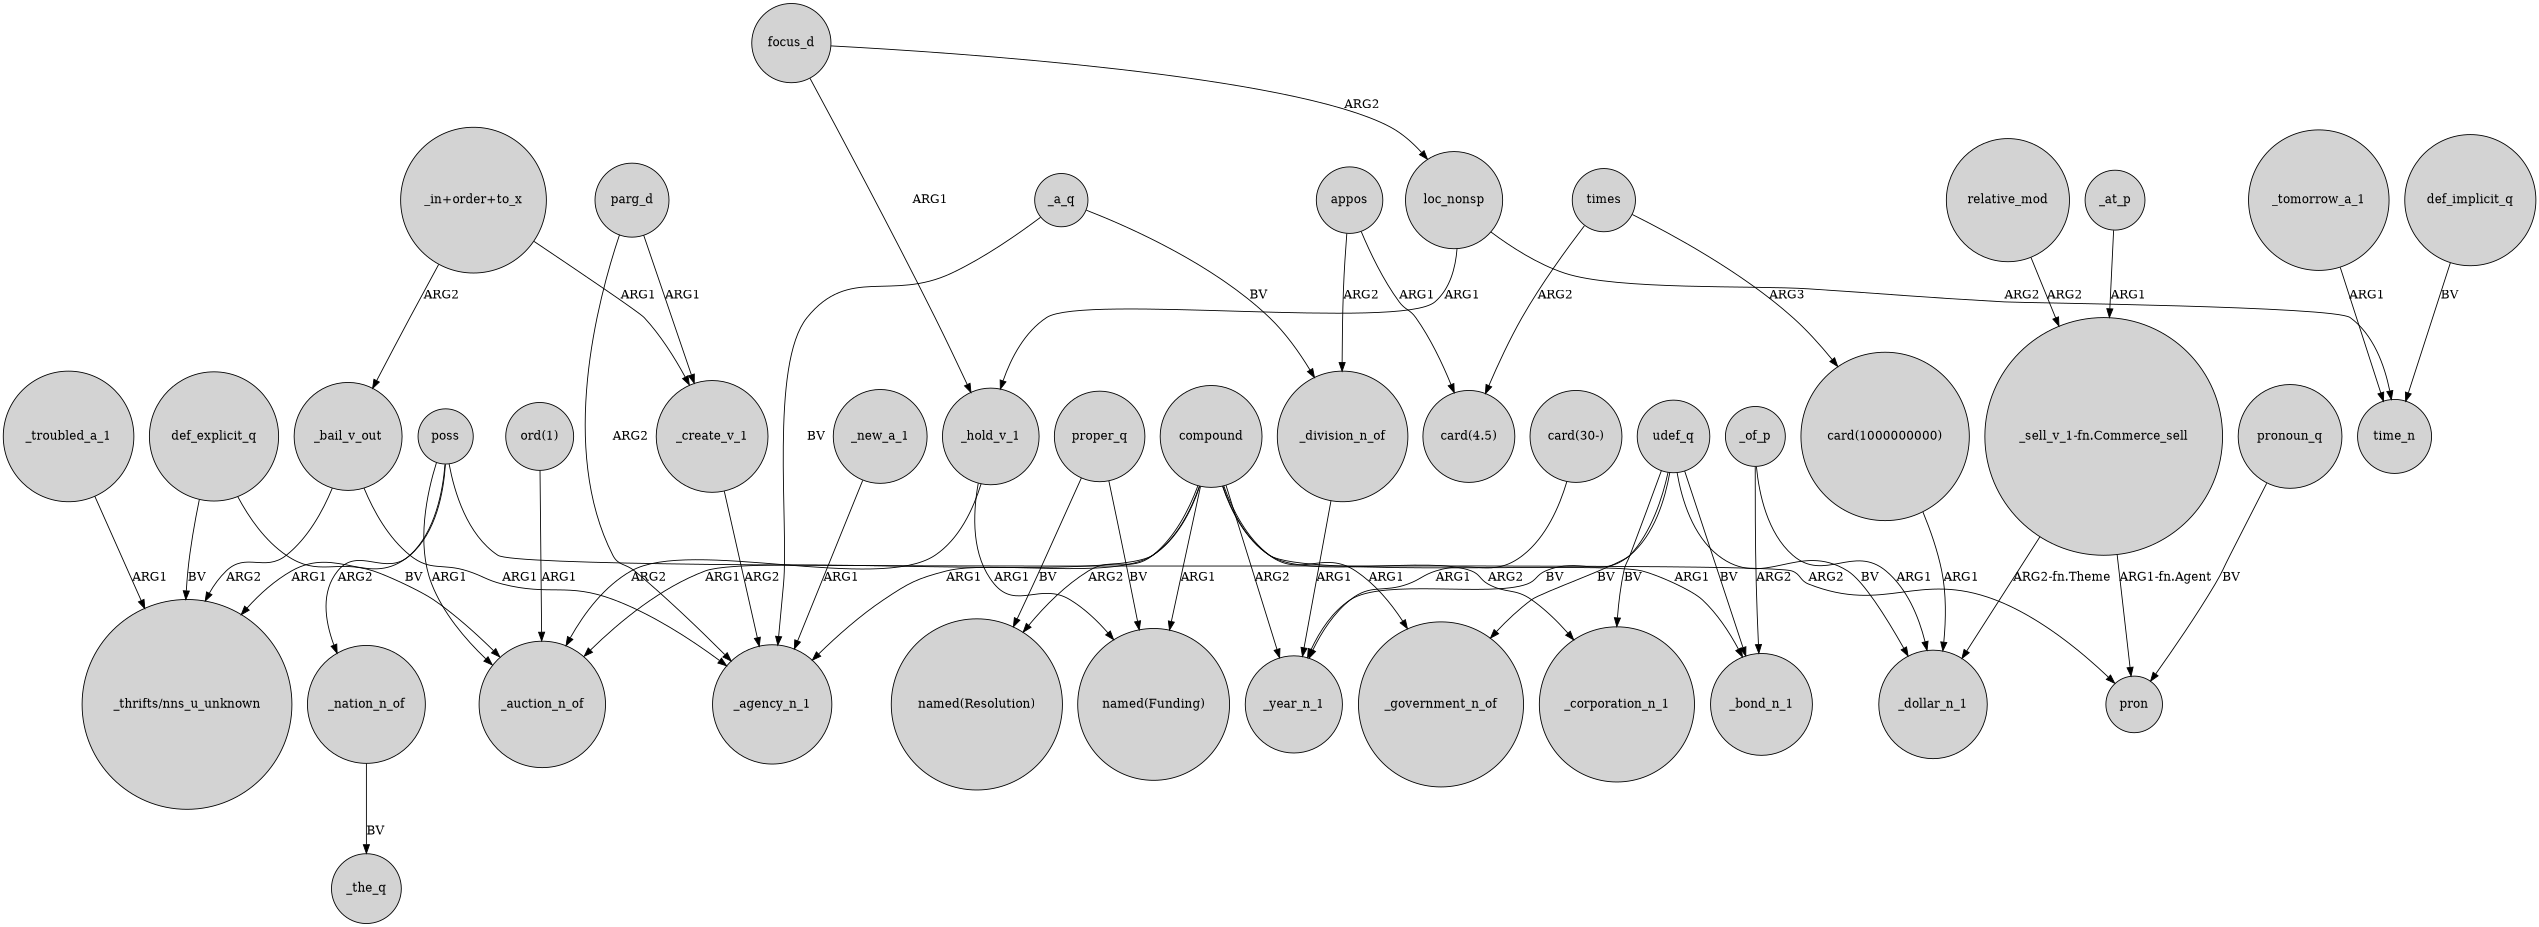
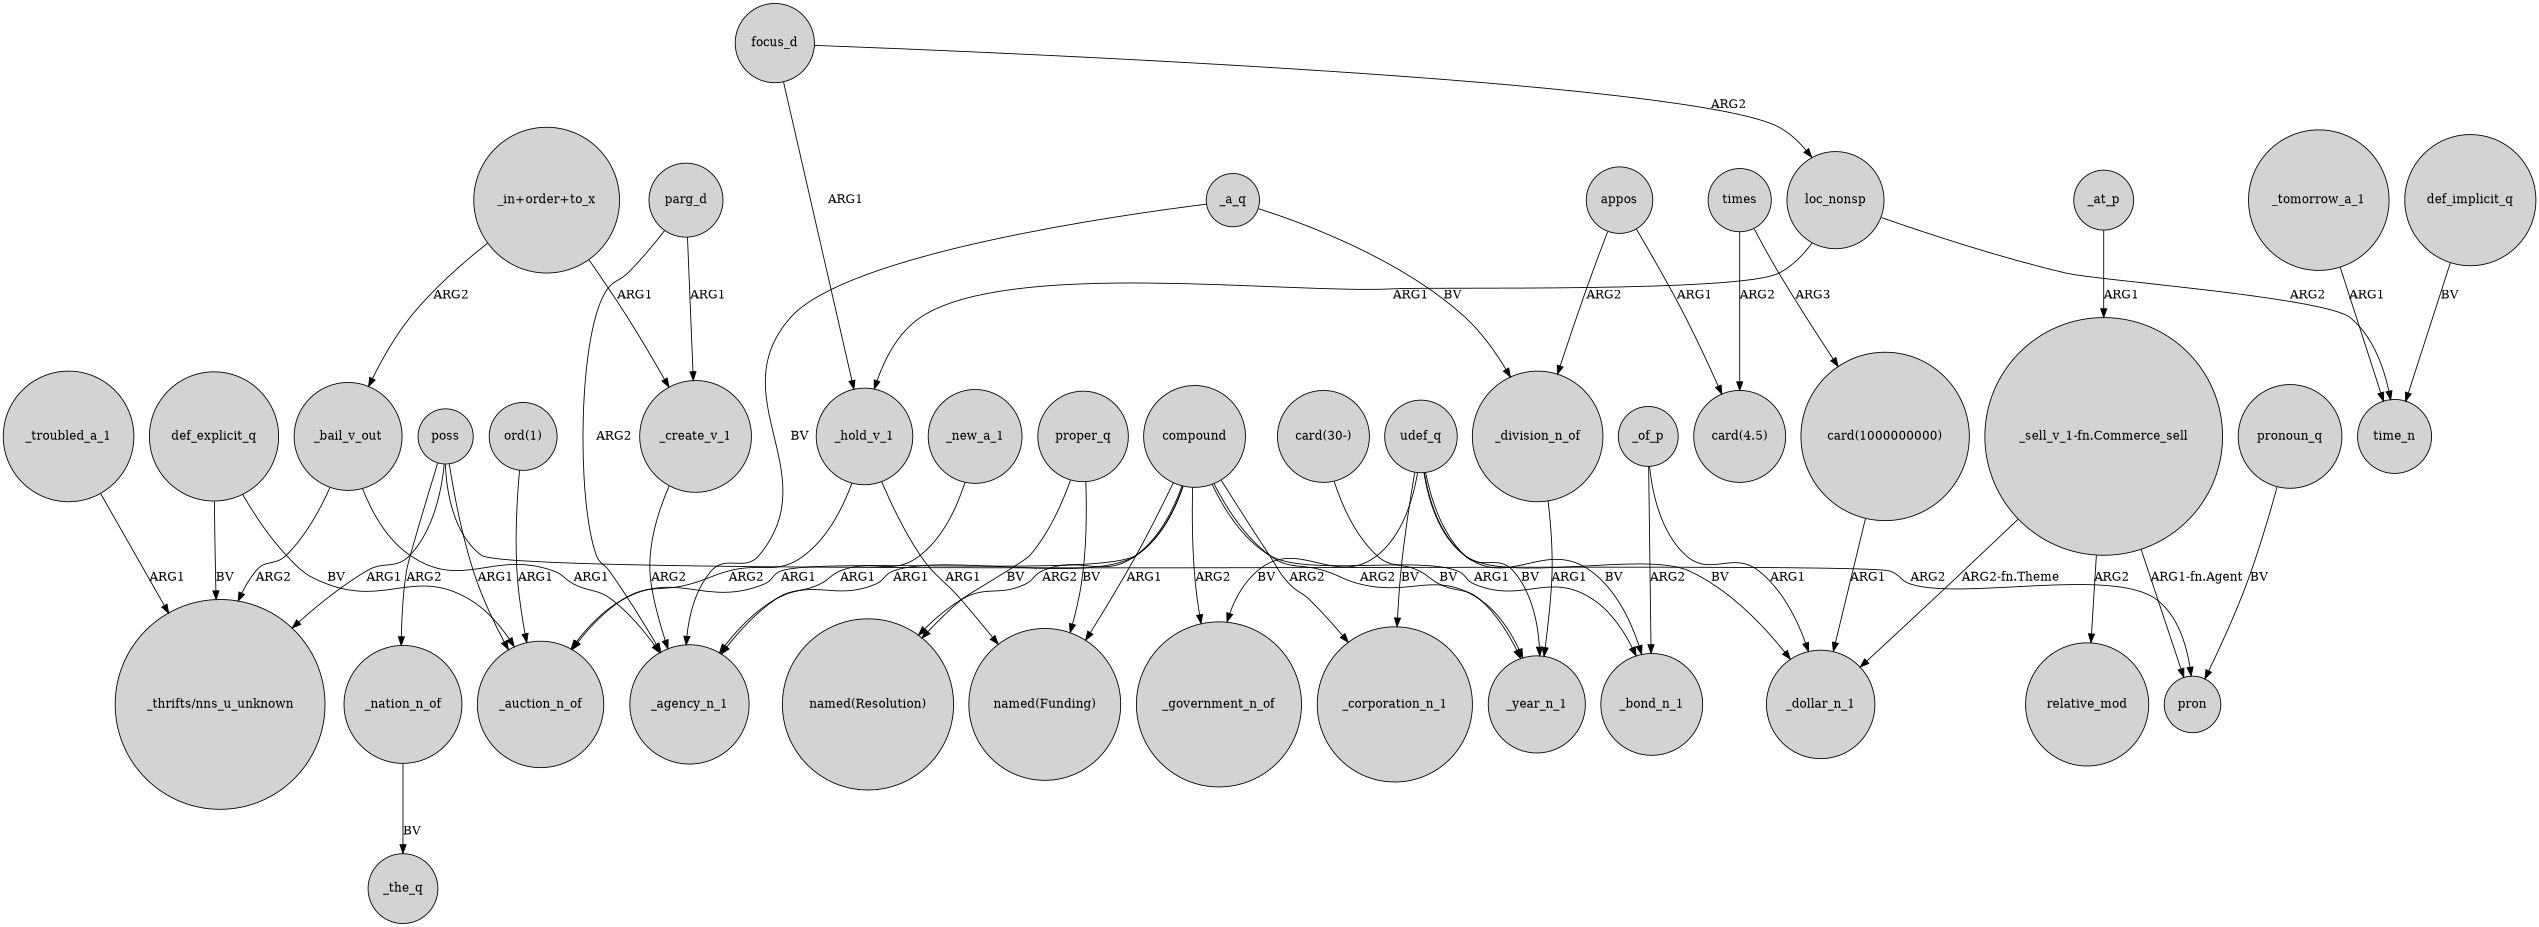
edge "relative_mod" -> "_sell_v_1-fn.Commerce_sell": reversed
edge "compound" -> "_government_n_of": label "ARG1" -> "ARG2"
edge "card(30-)" -> "_year_n_1": label "ARG1" -> "BV"
